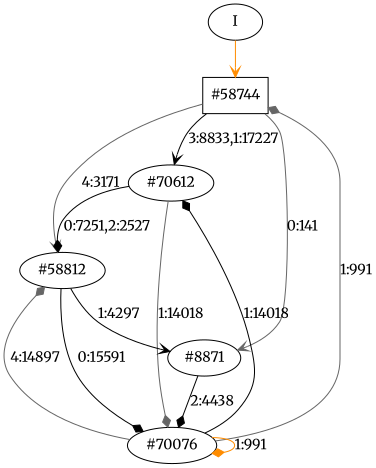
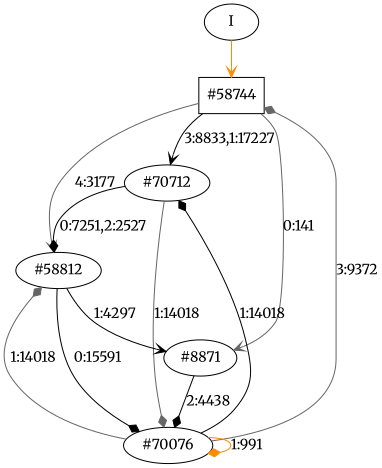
edge "#58744" -> "#58812": label "4:3171" -> "4:3177"
node "#70612": label "#70612" -> "#70712"
edge "#70076" -> "#58744": label "1:991" -> "3:9372"
edge "#70076" -> "#58812": label "4:14897" -> "1:14018"
